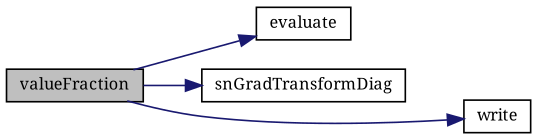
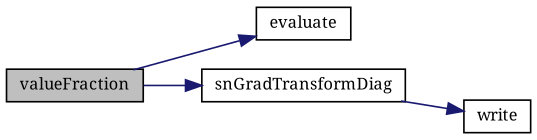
edge "valueFraction" -> "write": now "snGradTransformDiag" -> "write"
